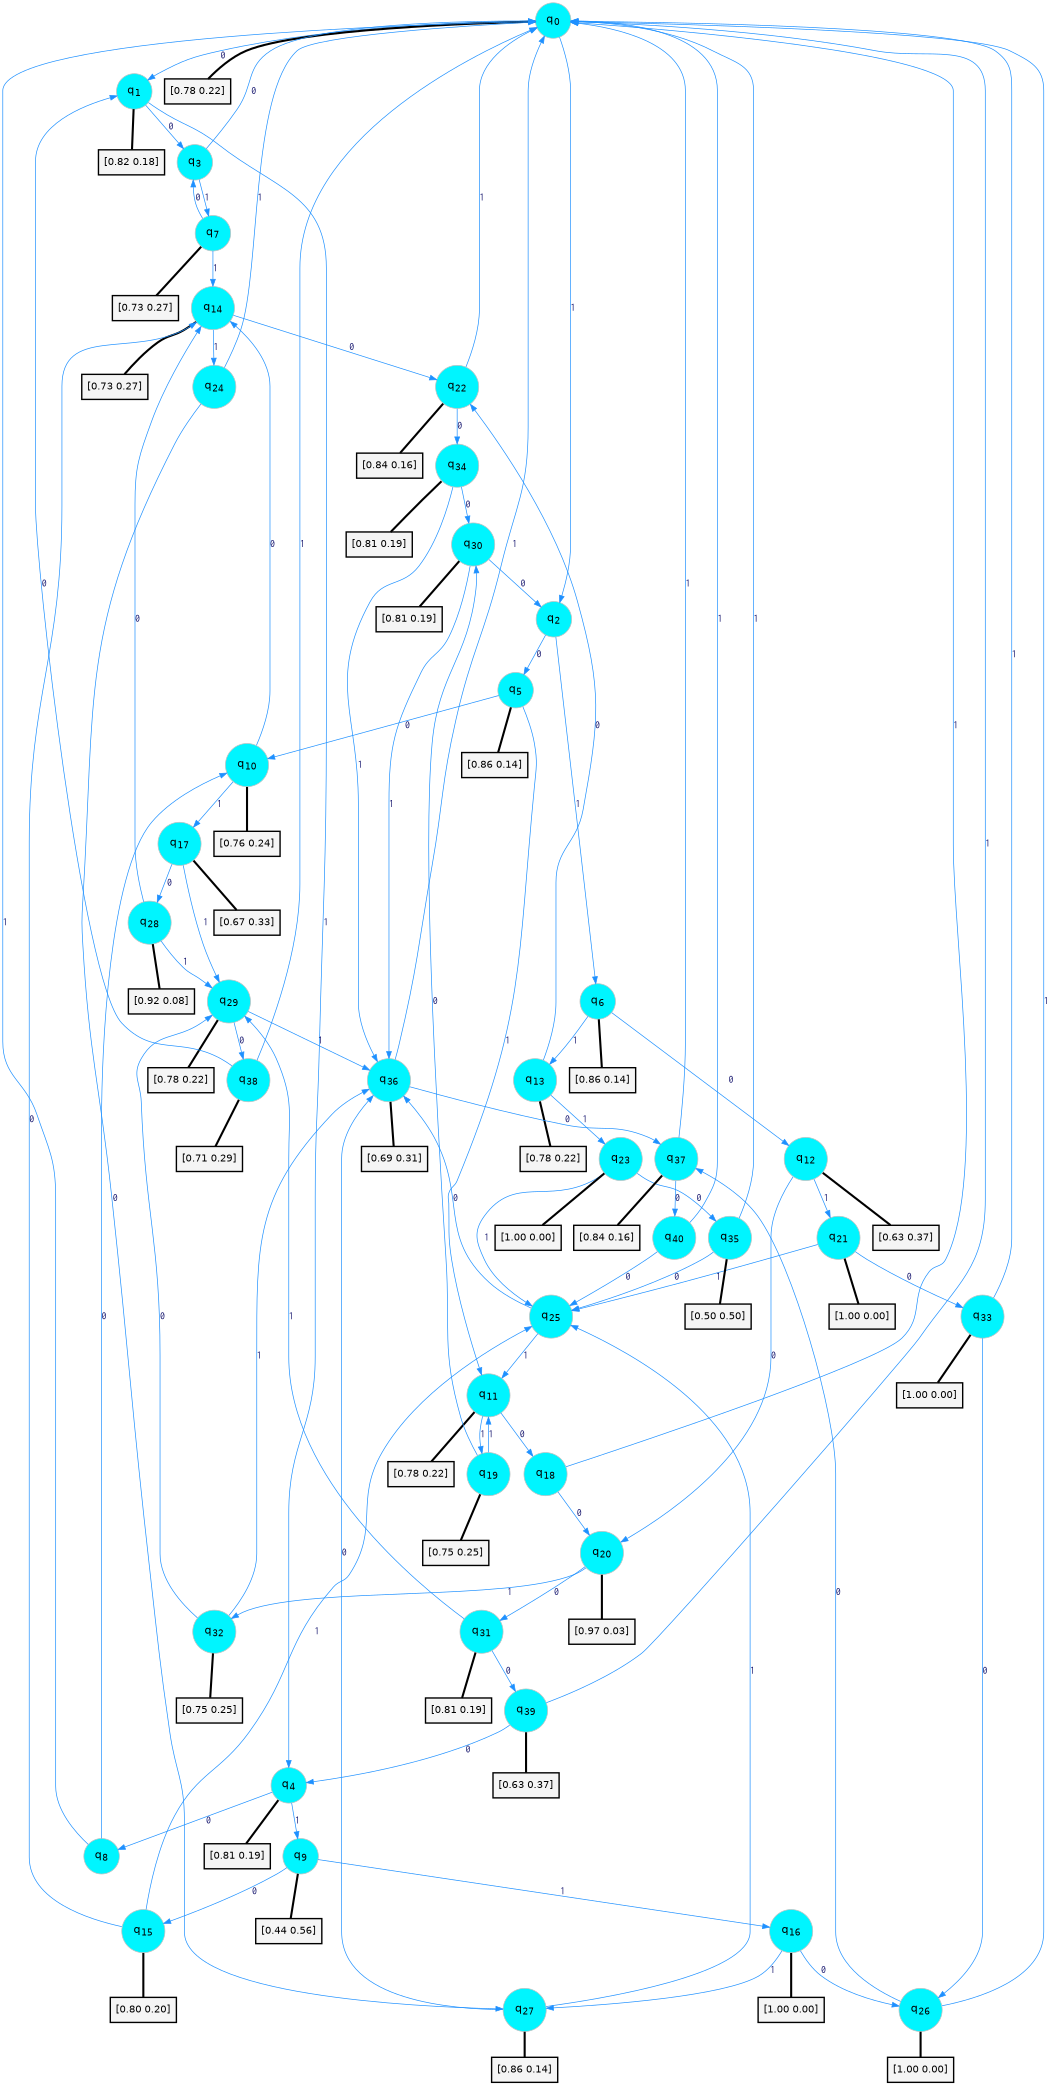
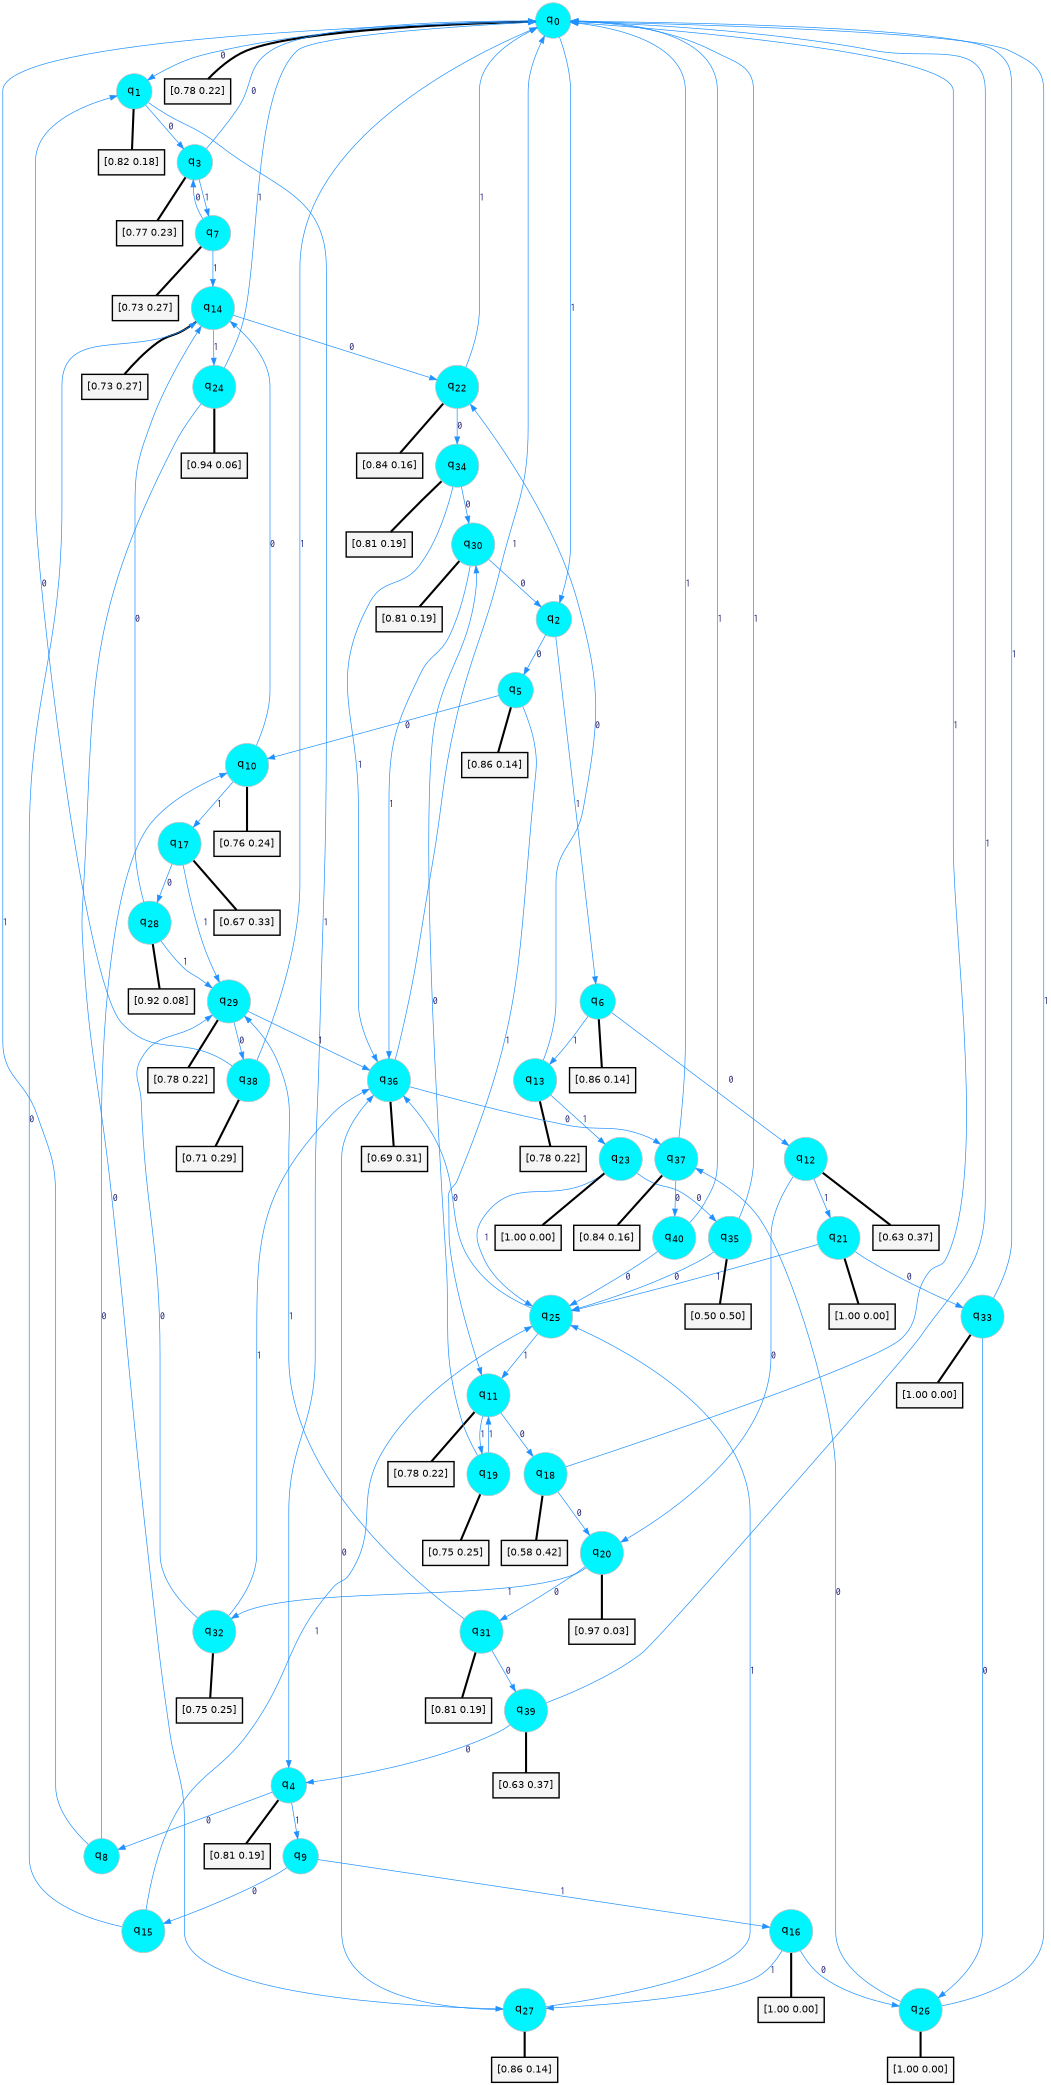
node "[0.77 0.23]": added
node "[0.94 0.06]": added
node "[0.58 0.42]": added
node "[0.44 0.56]": removed
node "[0.80 0.20]": removed
